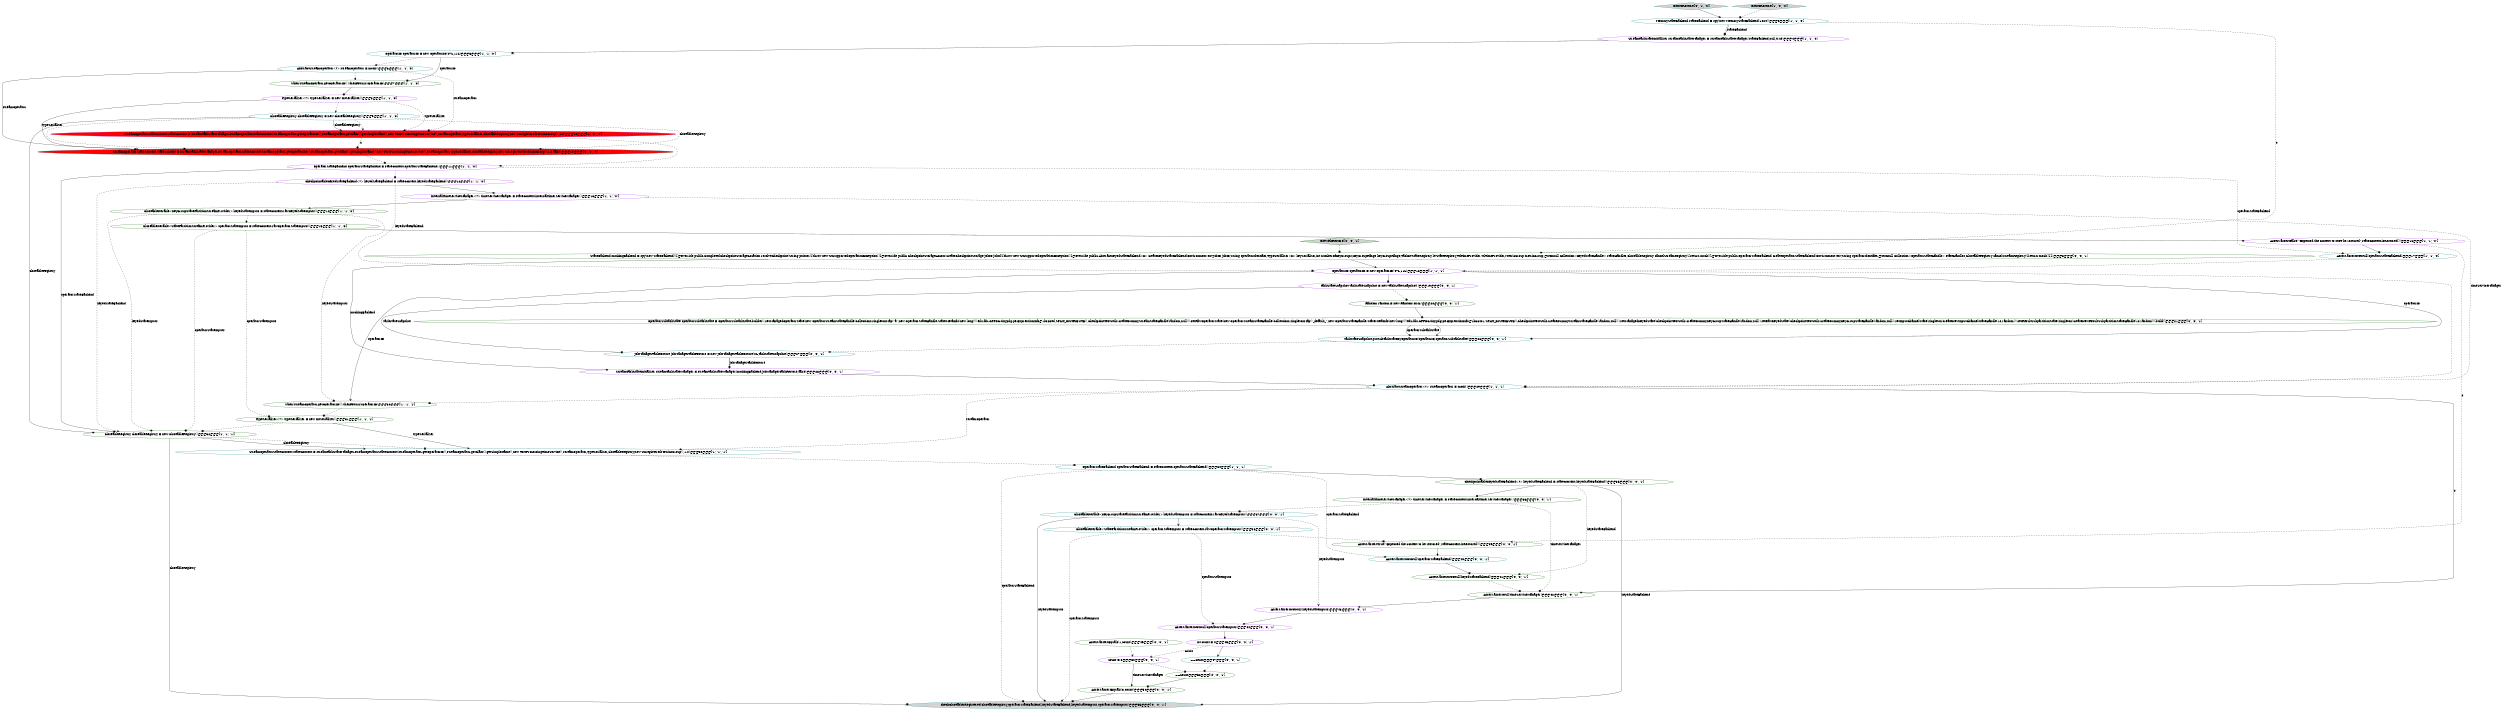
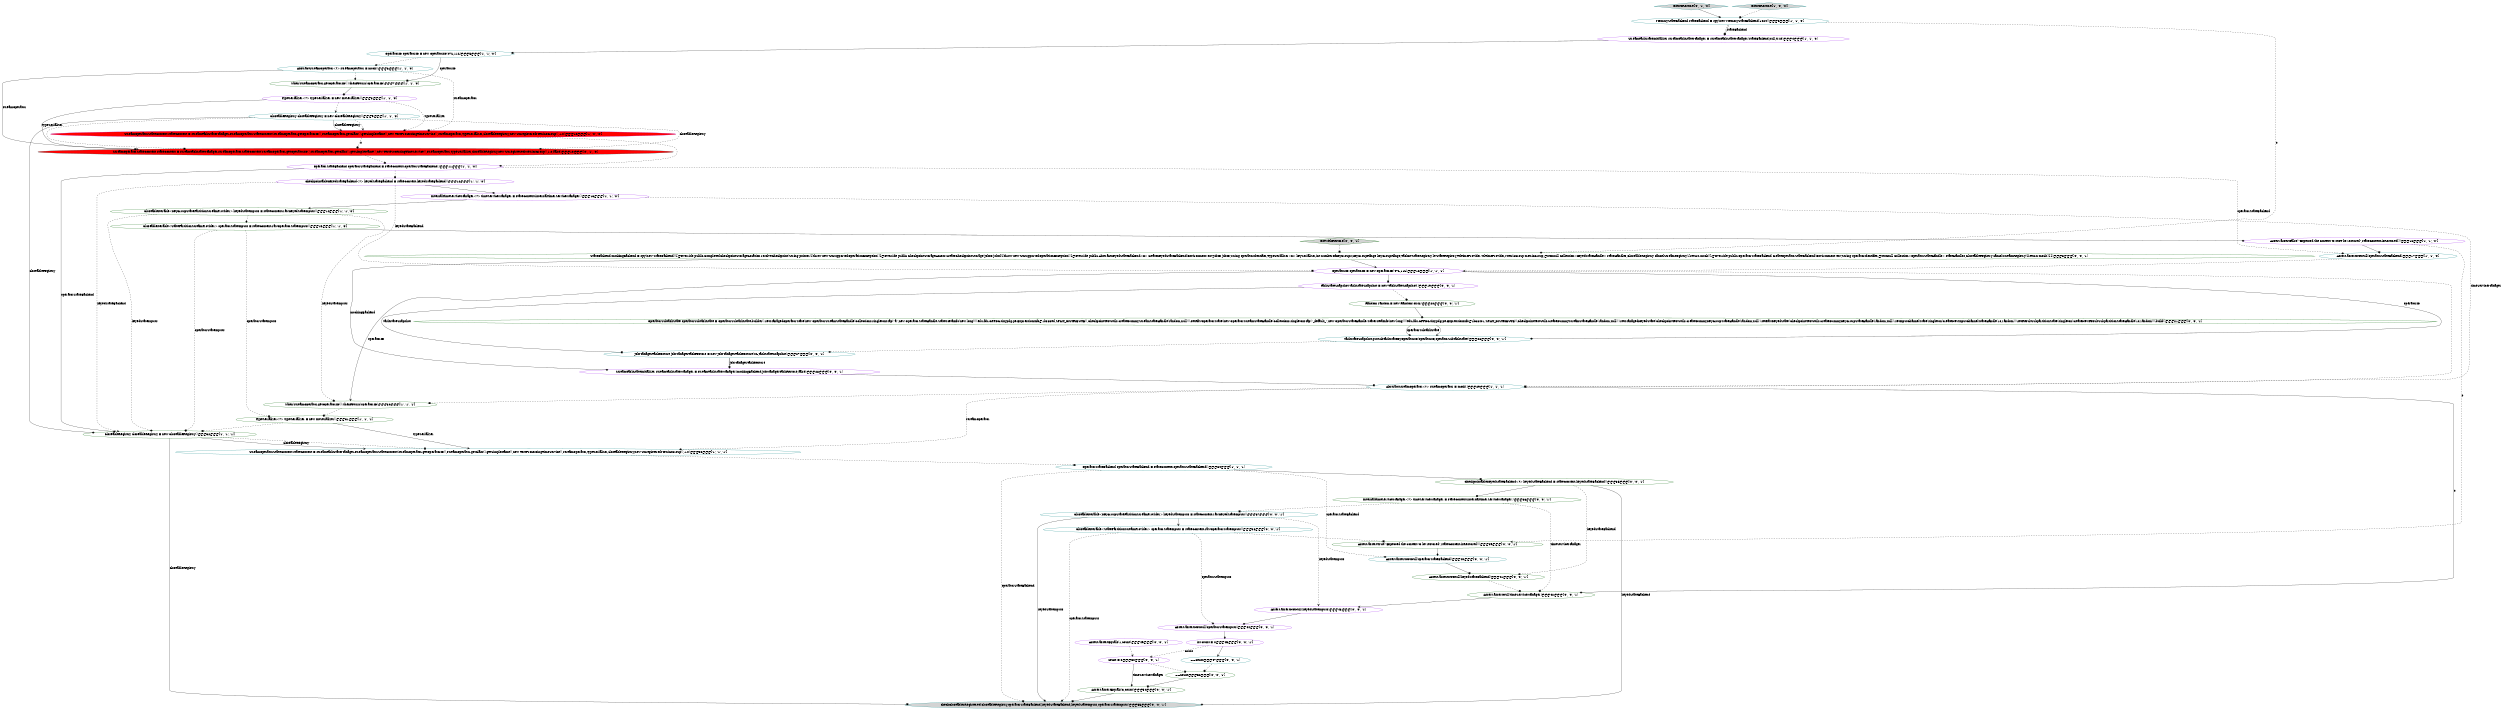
node "Assert.assertEquals(1,count)@@@49@@@['0', '0', '1']": color darkgreen -> purple
